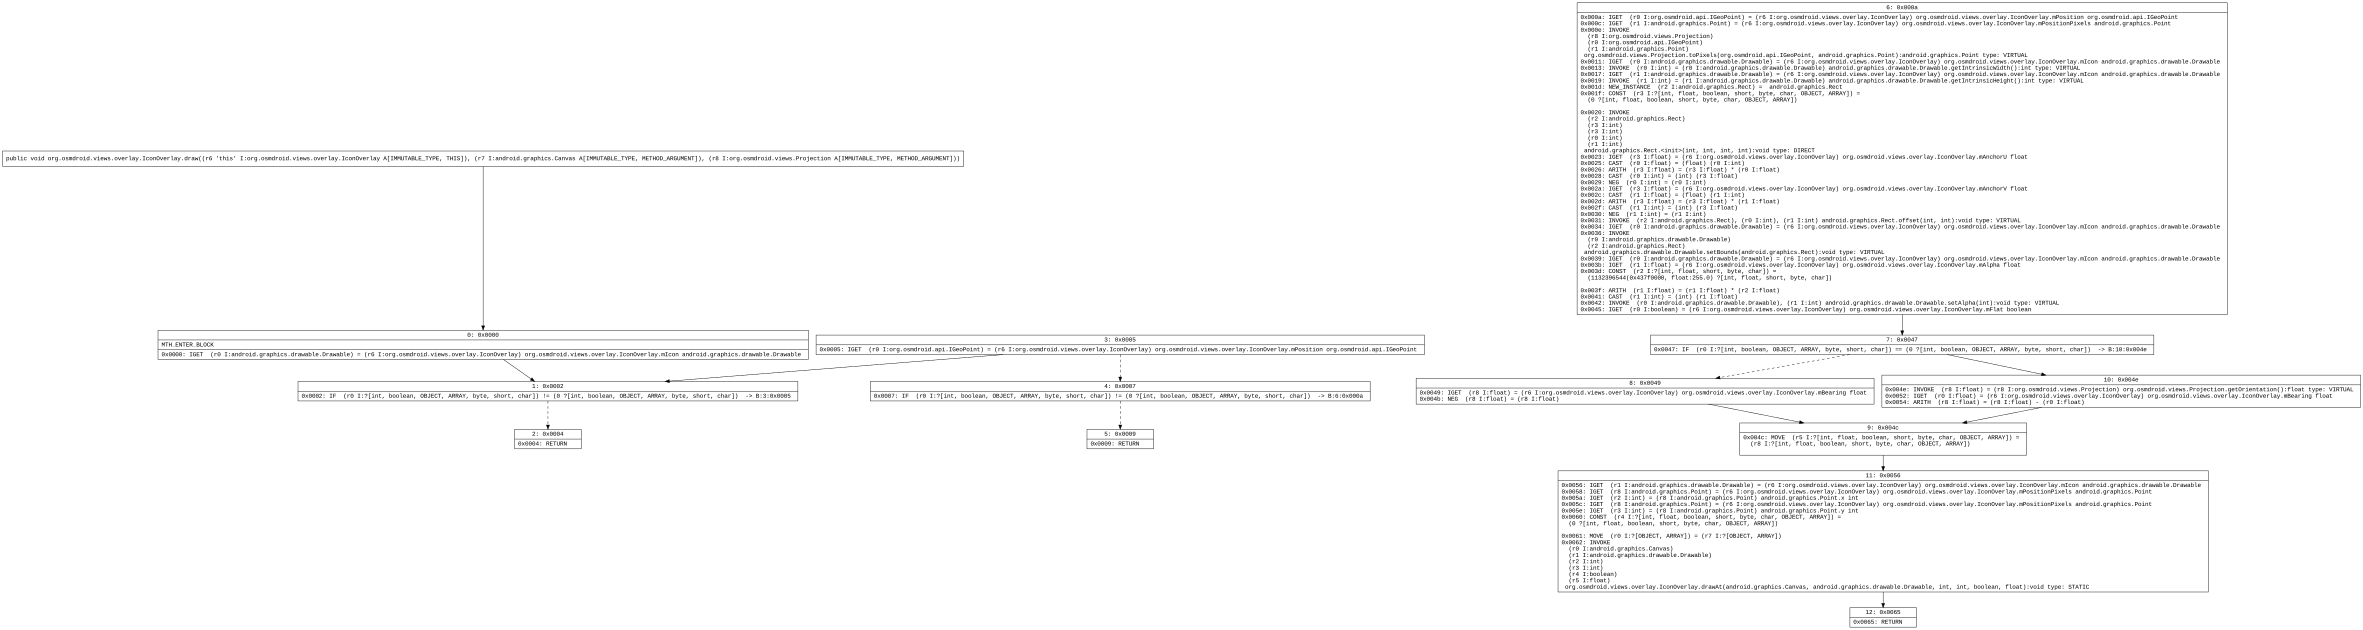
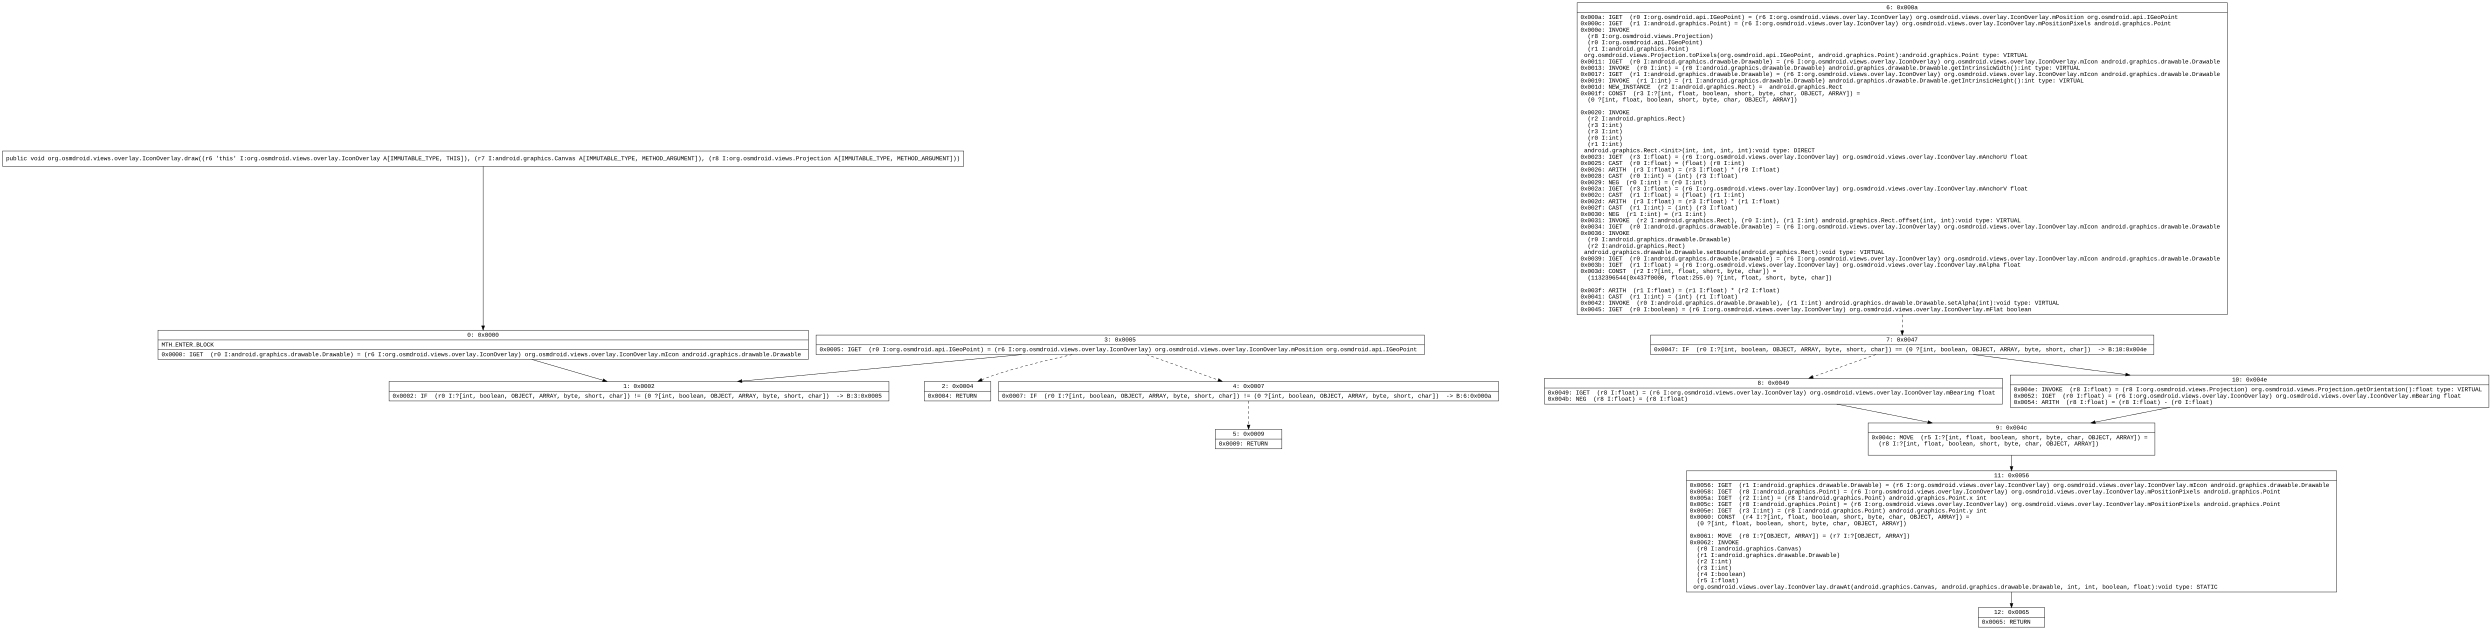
edge "6: 0x000a" -> "7: 0x0047": style solid -> dashed
edge "1: 0x0002" -> "2: 0x0004": now "3: 0x0005" -> "2: 0x0004"
